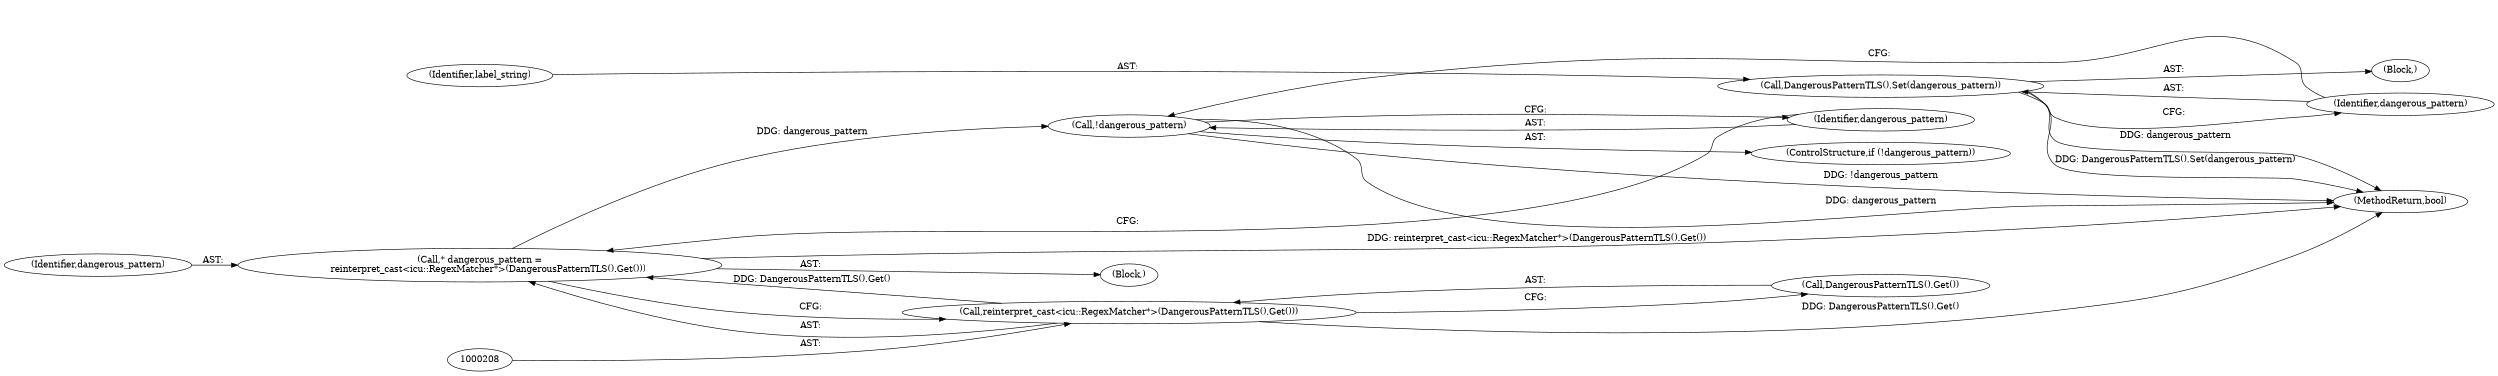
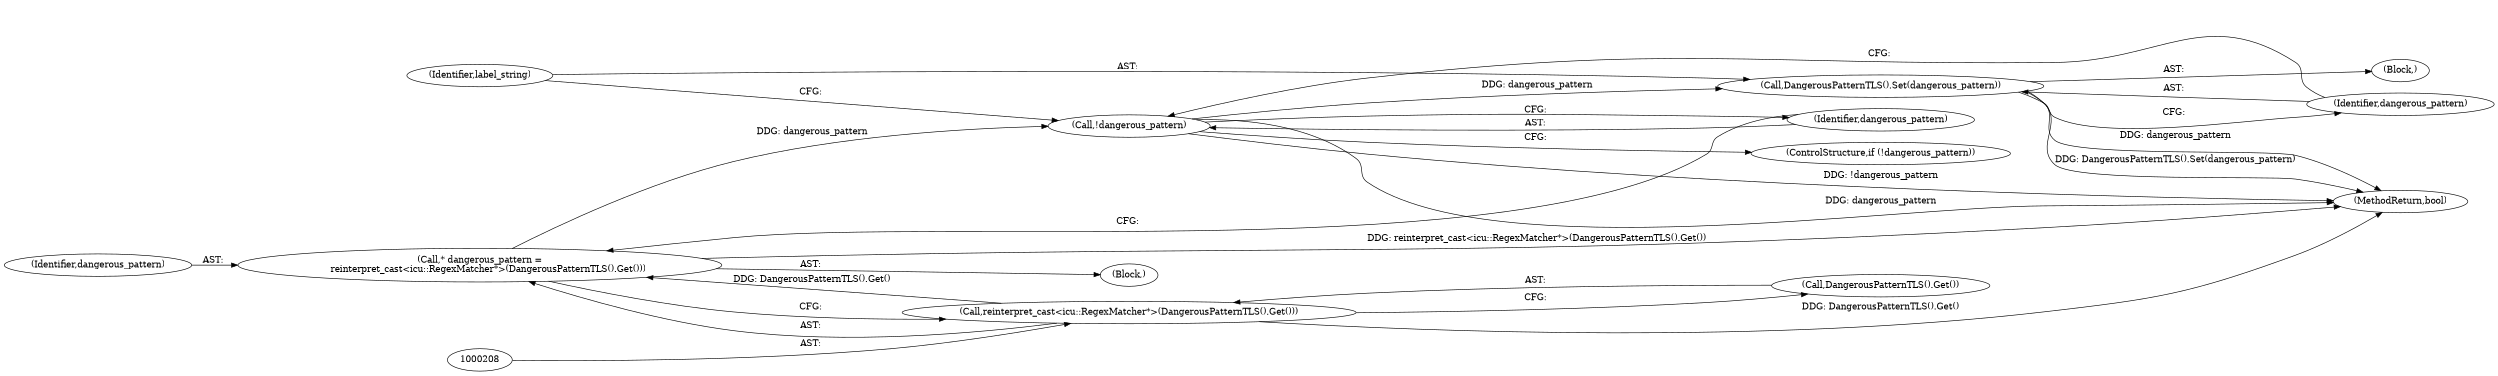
edge "(Call,!dangerous_pattern)" -> "(Call,DangerousPatternTLS().Set(dangerous_pattern))": added, label "DDG: dangerous_pattern"
edge "(Identifier,label_string)" -> "(Call,!dangerous_pattern)": added, label "CFG:"
edge "(Call,!dangerous_pattern)" -> "(ControlStructure,if (!dangerous_pattern))": label "AST: " -> "CFG: "
